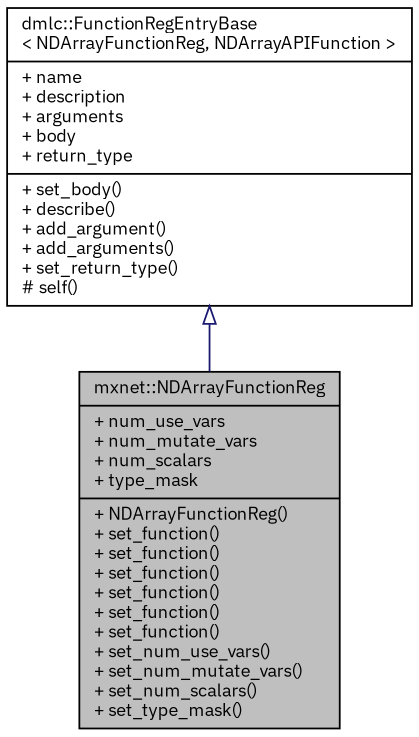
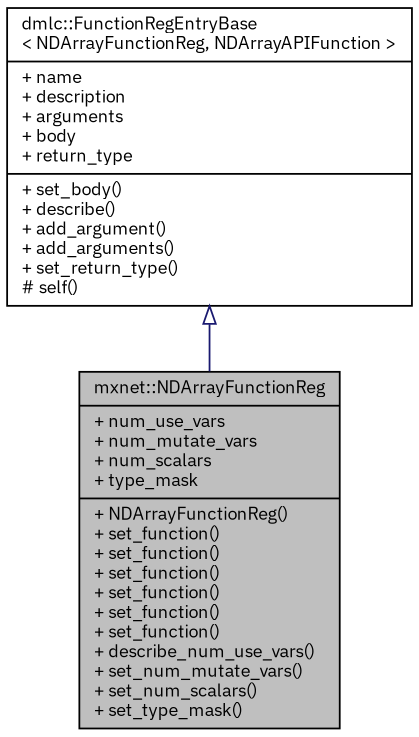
node "mxnet::NDArrayFunctionReg": text "+ set_num_use_vars()" -> "+ describe_num_use_vars()"
